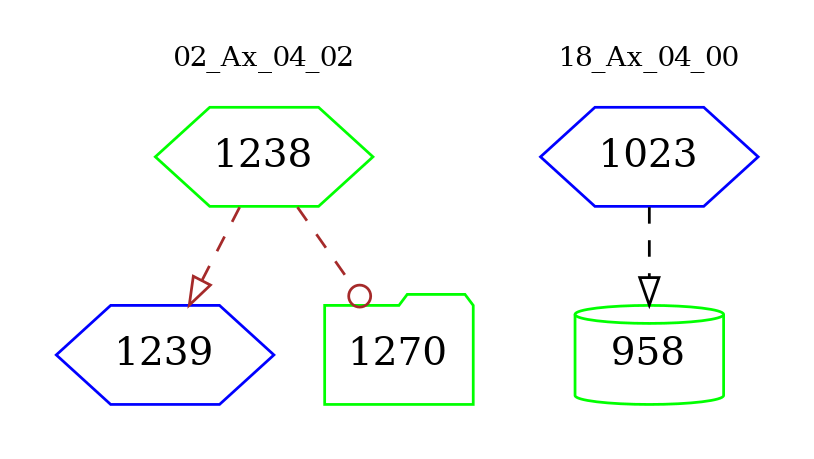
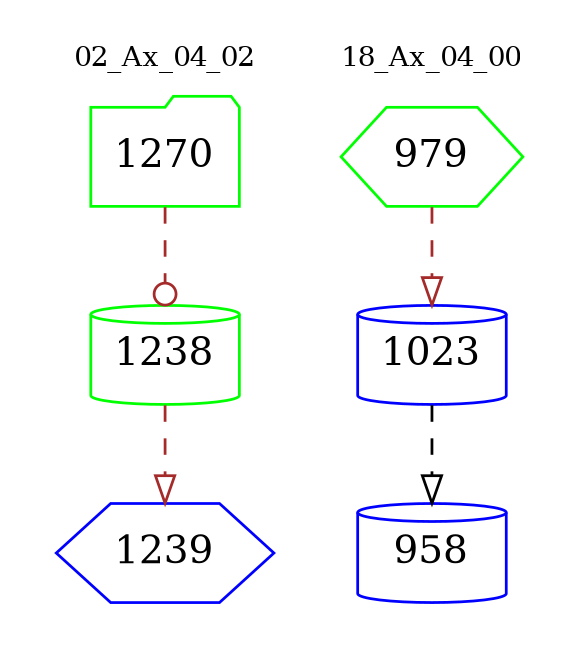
node "1238": shape hexagon -> cylinder
node "979": added
node "1023": shape hexagon -> cylinder
edge "1238" -> "1270": reversed
node "958": color green -> blue
